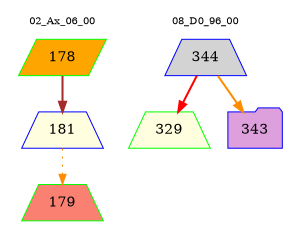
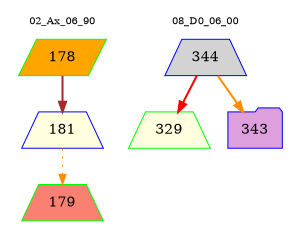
cluster "02_Ax_06_00": label "02_Ax_06_00" -> "02_Ax_06_90"
cluster "08_D0_96_00": label "08_D0_96_00" -> "08_D0_06_00"
